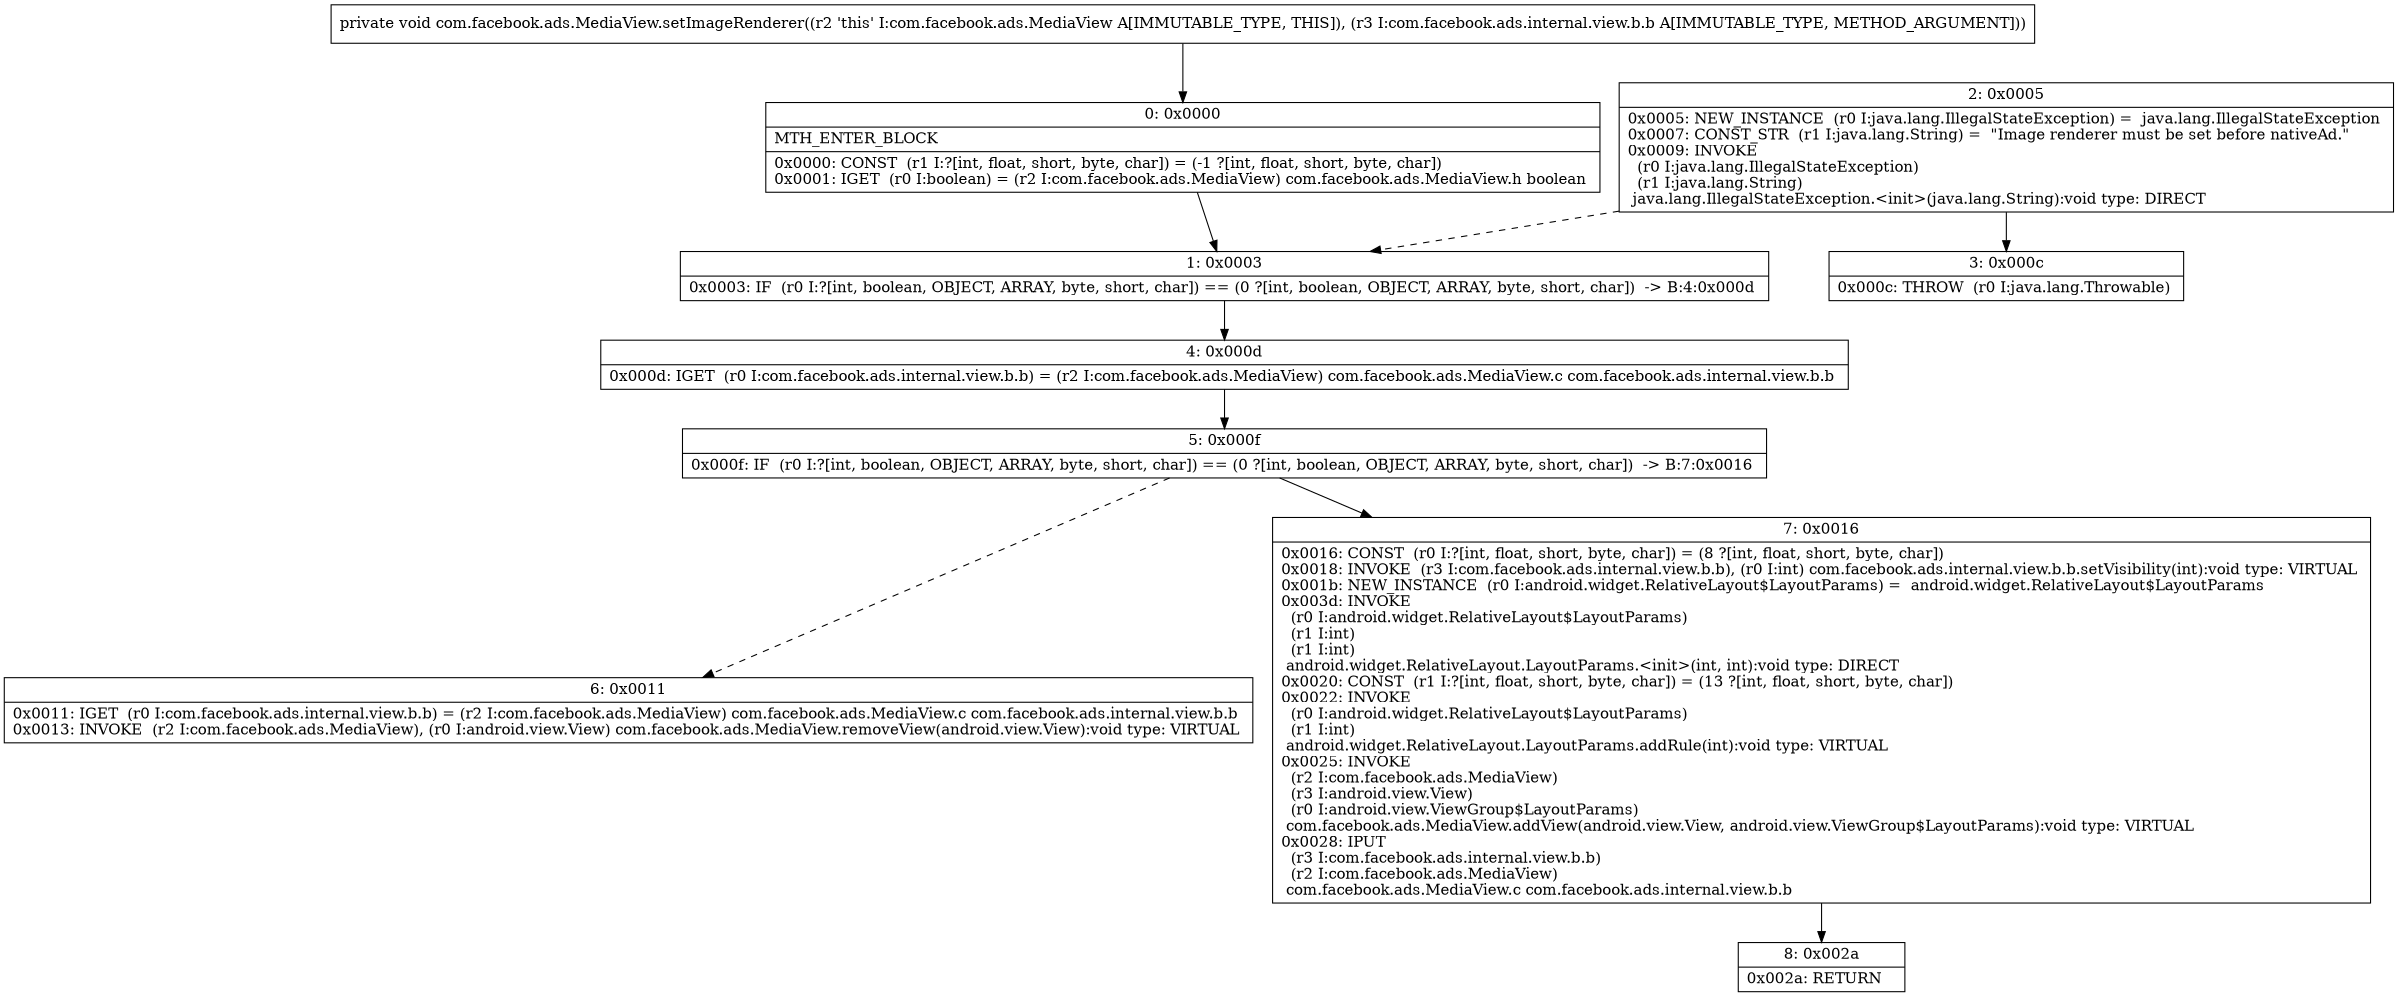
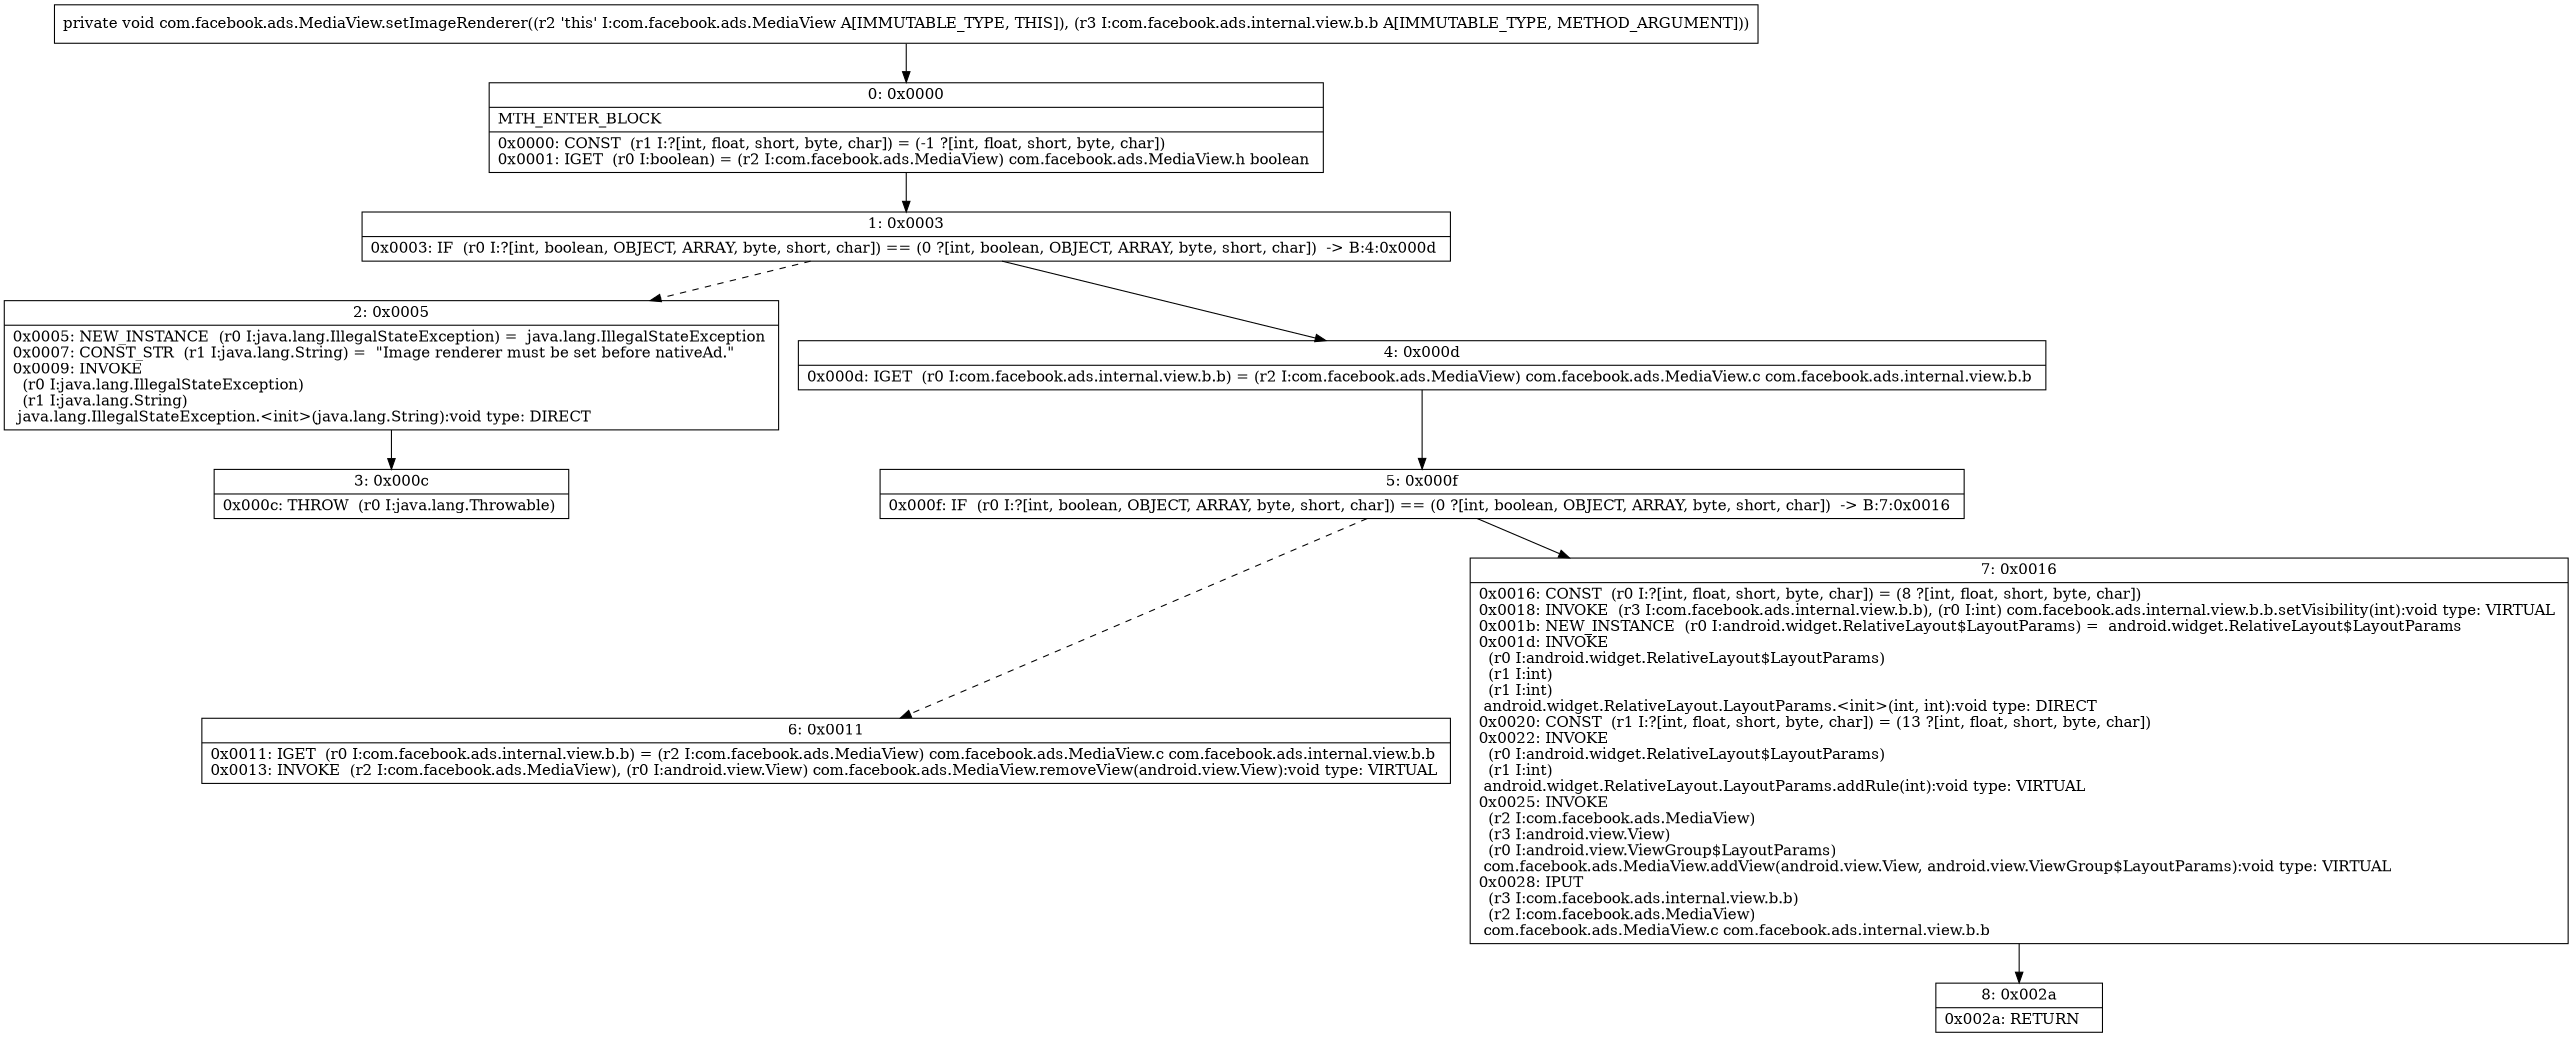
edge "2: 0x0005" -> "1: 0x0003": reversed
node "7: 0x0016": text "0x003d: INVOKE" -> "0x001d: INVOKE"
